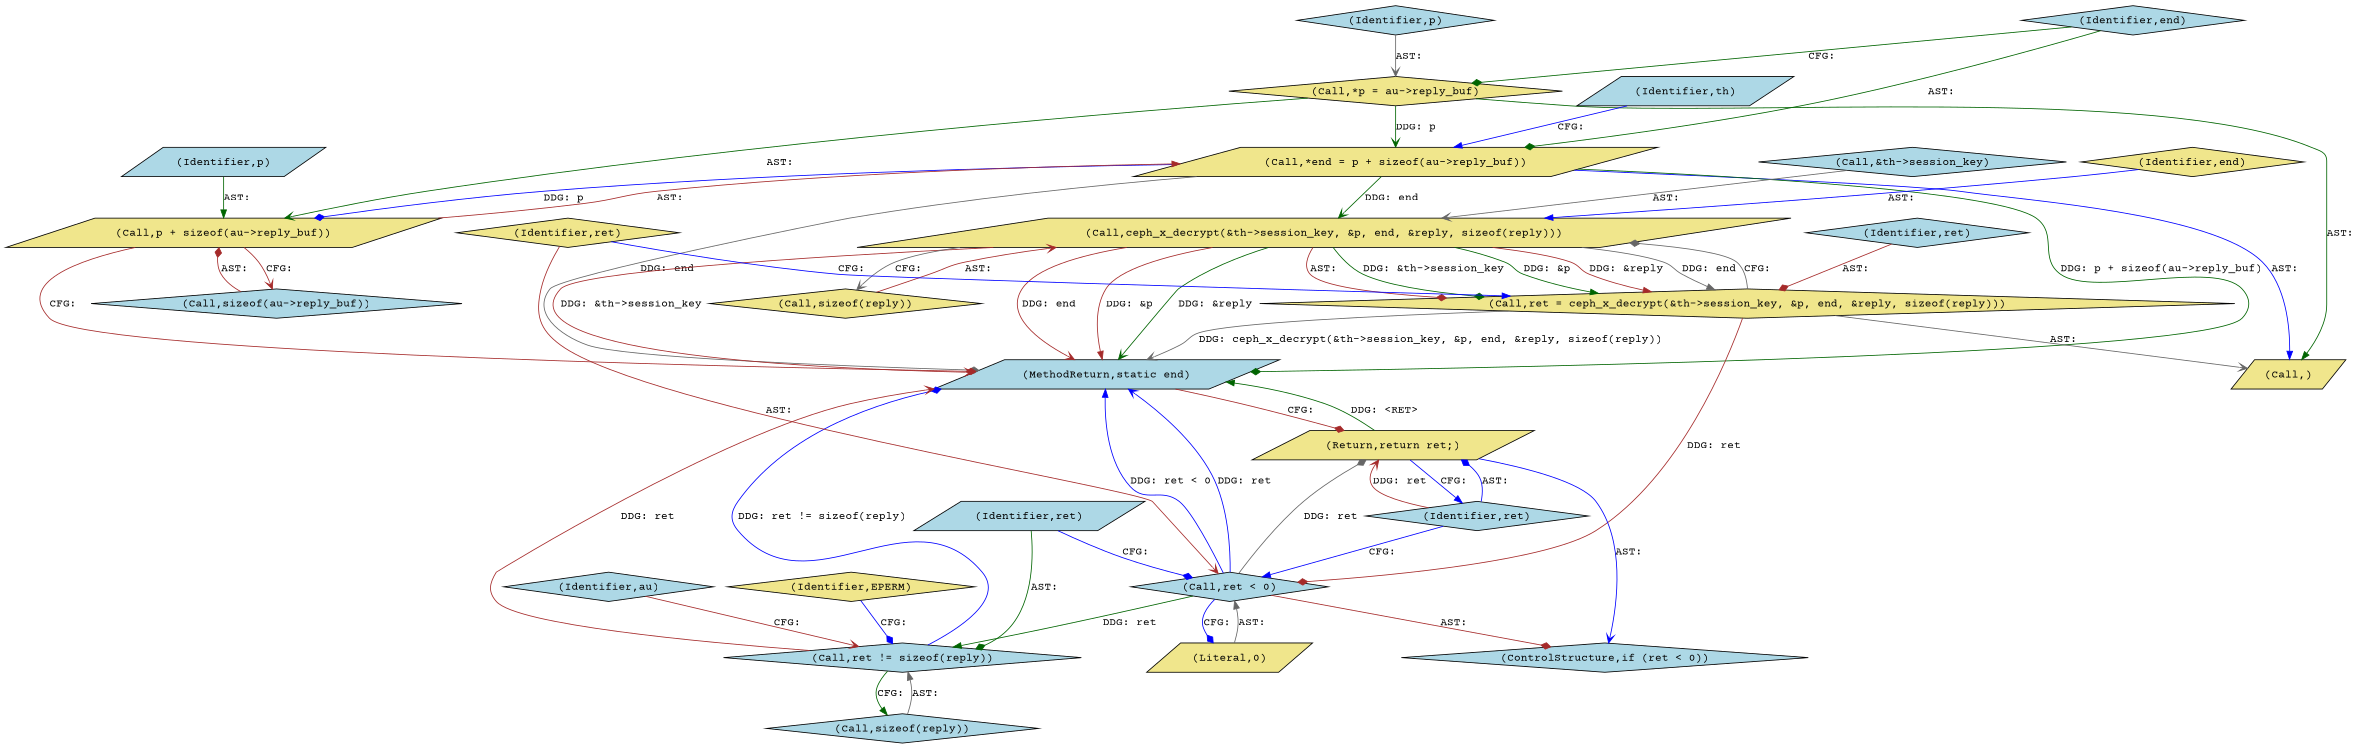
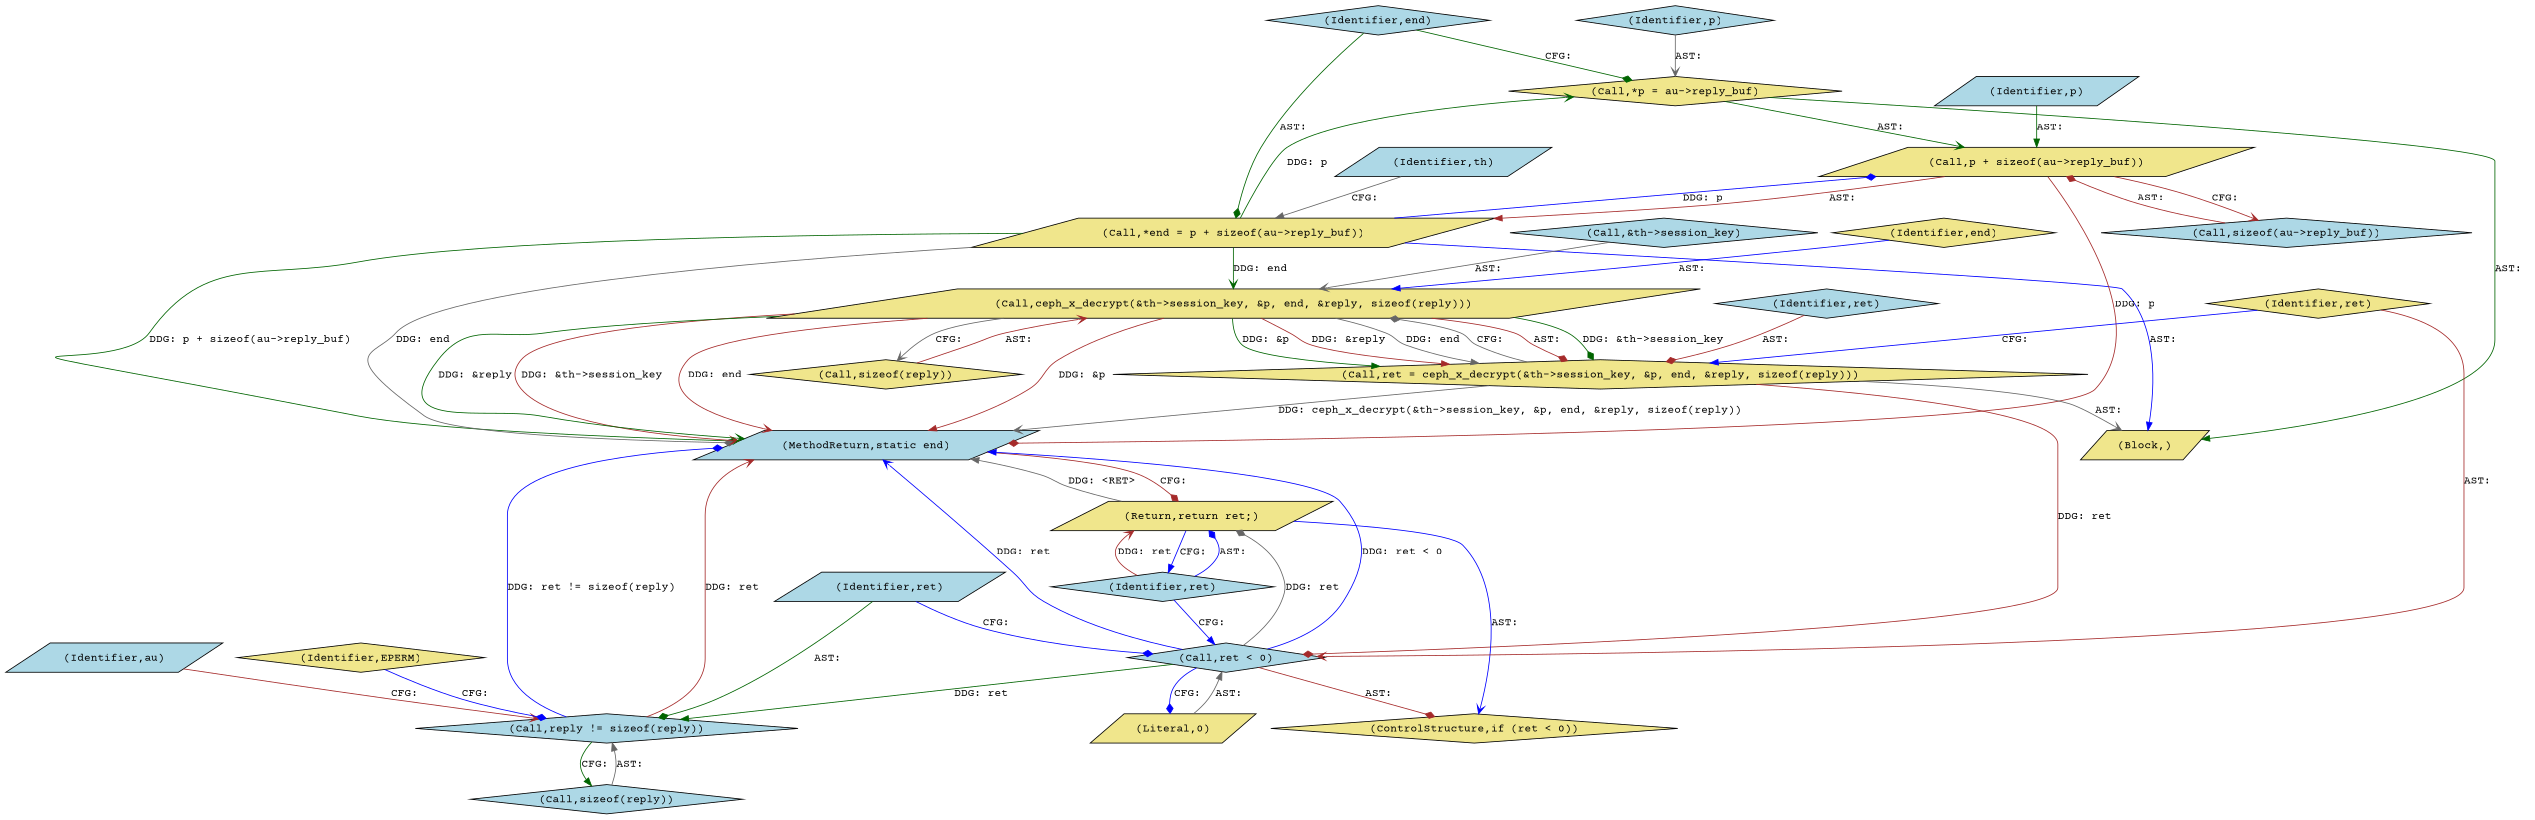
edge "(Call,*p = au->reply_buf)" -> "(Call,*end = p + sizeof(au->reply_buf))": reversed
edge "(Identifier,th)" -> "(Call,*end = p + sizeof(au->reply_buf))": color blue -> gray40
edge "(Call,p + sizeof(au->reply_buf))" -> "(MethodReturn,static end)": label "CFG: " -> "DDG: p"
node "(Call,)": label "(Call,)" -> "(Block,)"
edge "(Return,return ret;)" -> "(MethodReturn,static end)": color darkgreen -> gray40
node "(Identifier,au)": shape diamond -> parallelogram
node "(Call,ret != sizeof(reply))": label "(Call,ret != sizeof(reply))" -> "(Call,reply != sizeof(reply))"
node "(ControlStructure,if (ret < 0))": fillcolor lightblue -> khaki
